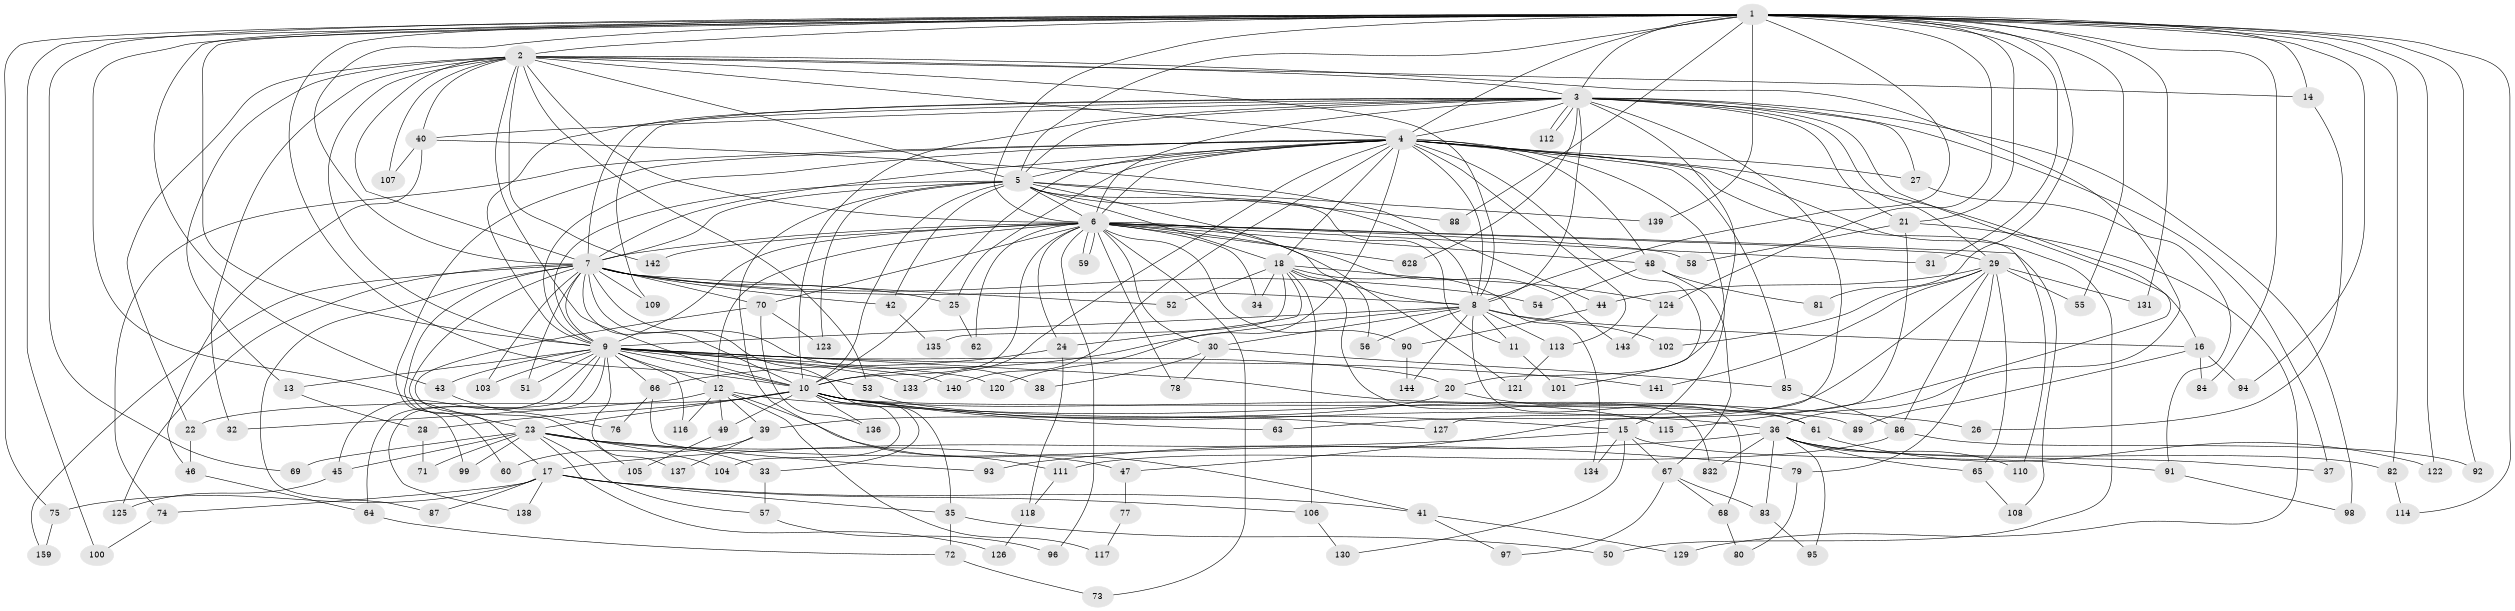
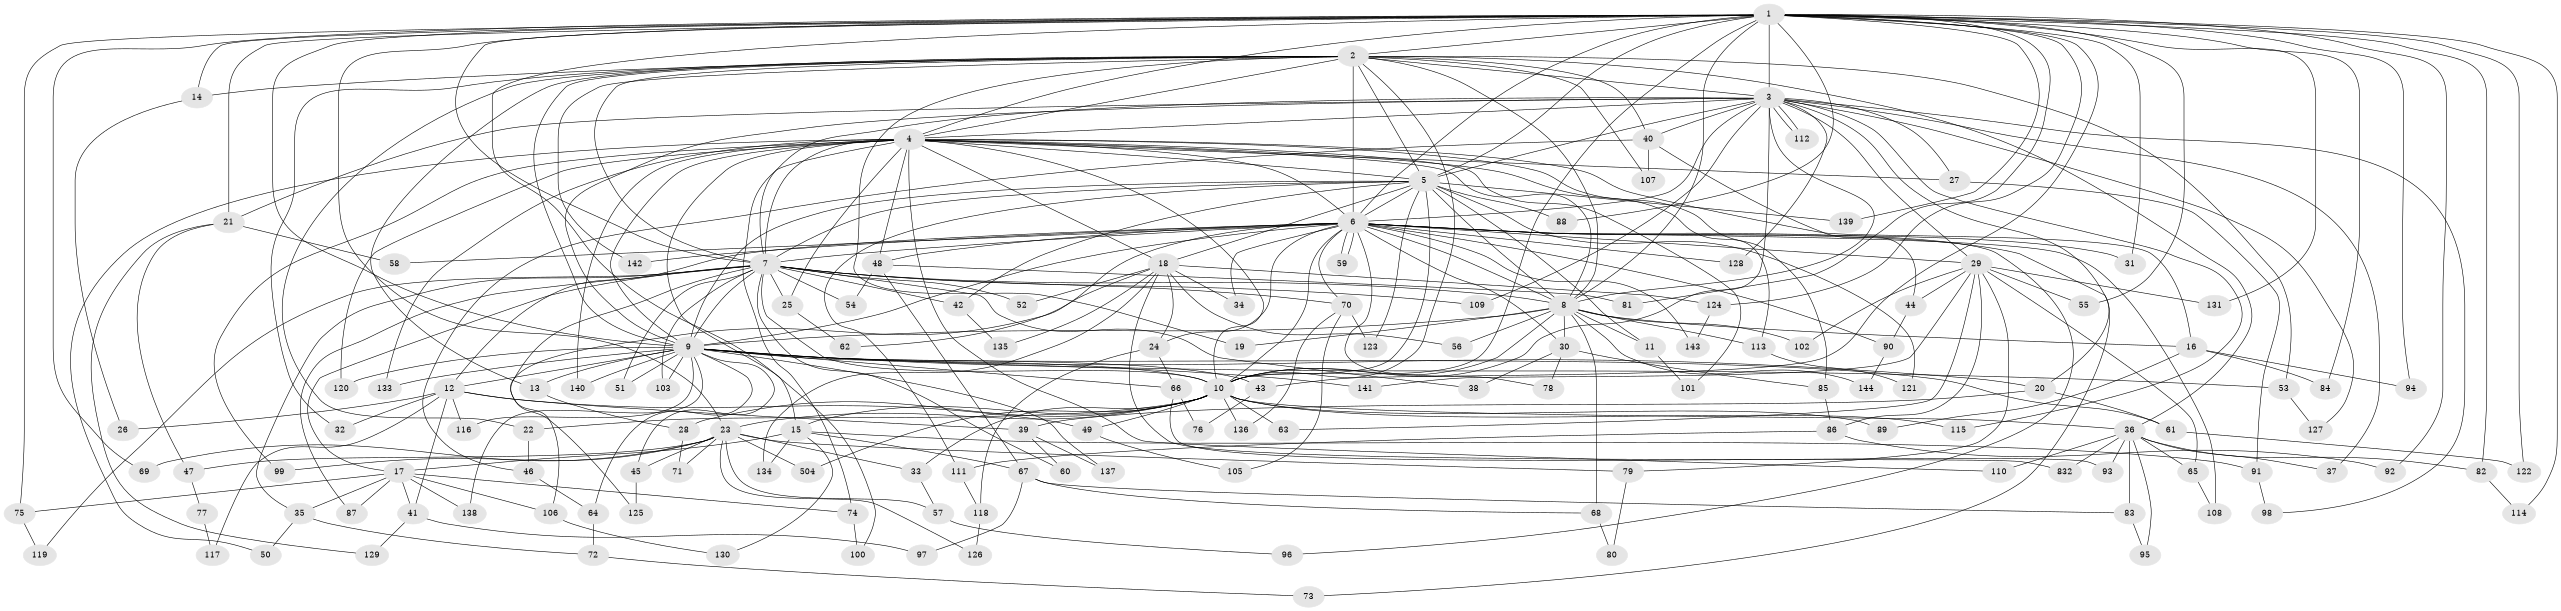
node "628": label "628" -> "128"
node "19": added
node "104": label "104" -> "504"
node "159": label "159" -> "119"
